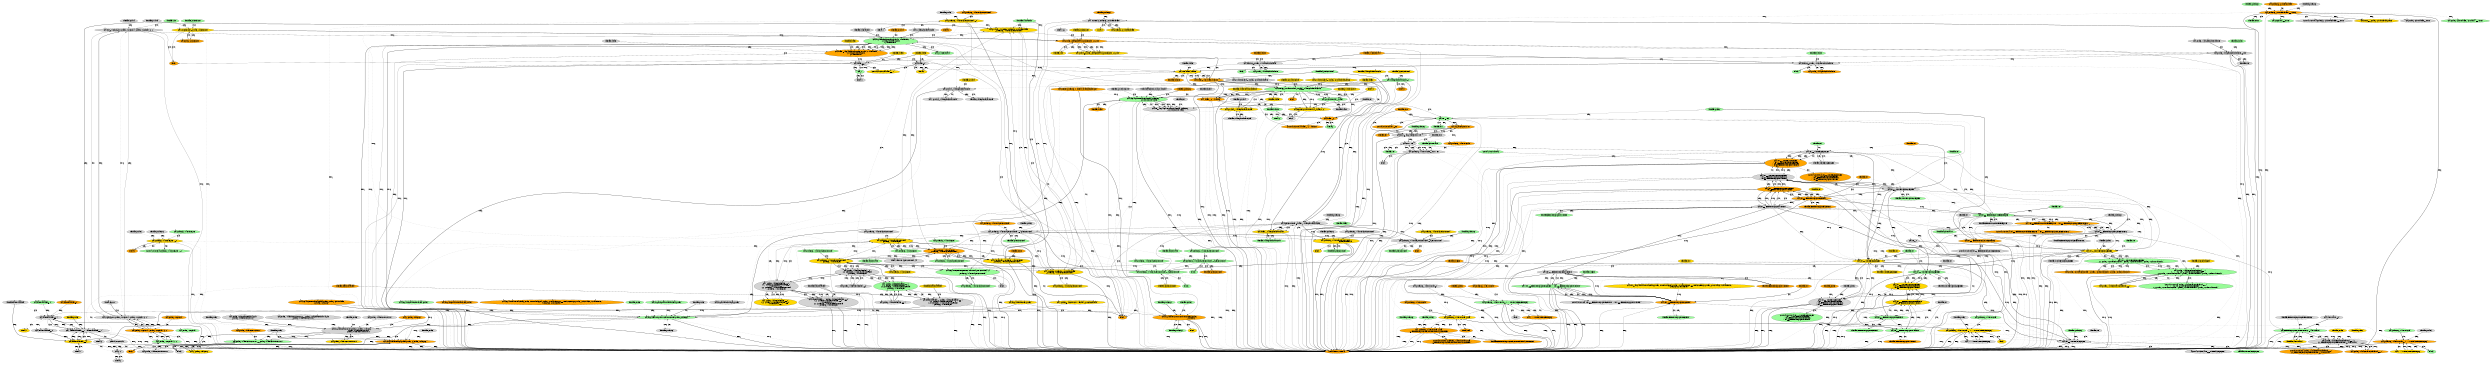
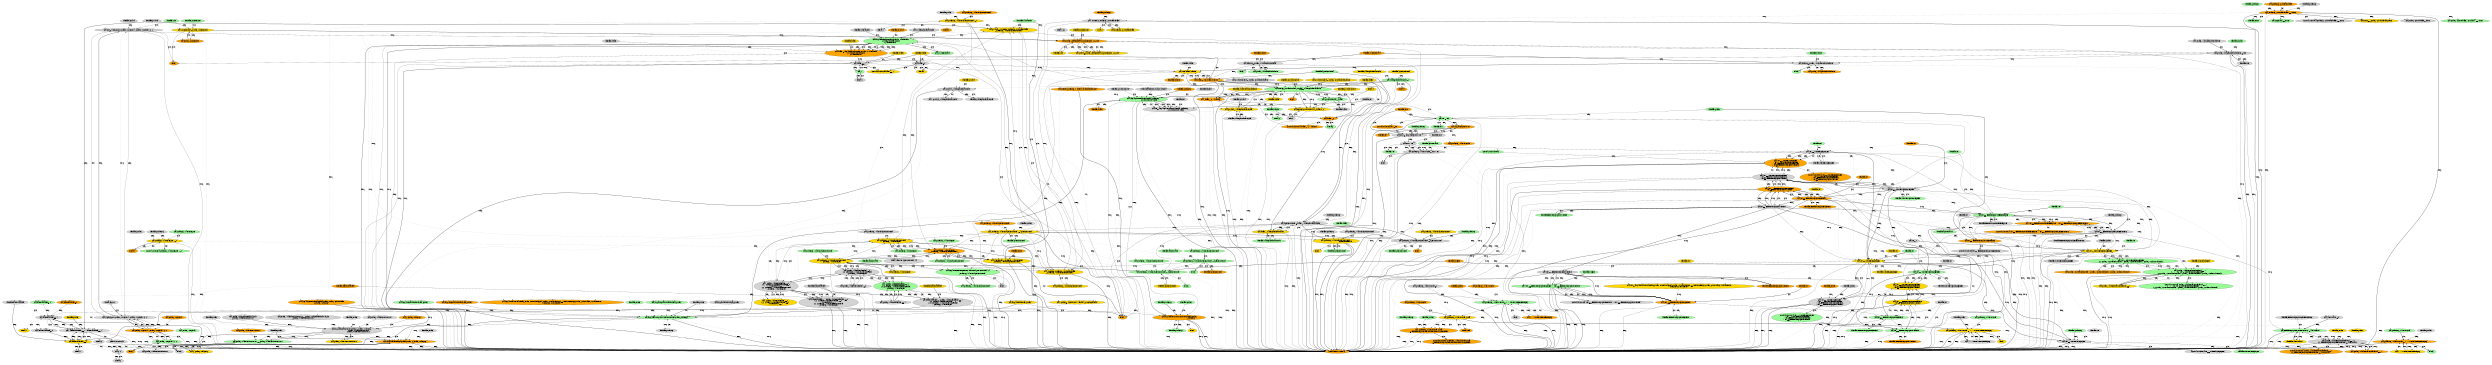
edge "(Call,buf_size = ps_dec->u4_static_bits_buf_size)" -> "(Call,MIN(buflen, buf_size))": now "(Call,buf_size = ps_dec->u4_static_bits_buf_size)" -> "(Call,buflen = MIN(buflen, buf_size))"
edge "(Call,buflen == -1)" -> "(Call,MIN(buflen, buf_size))": label "DDG: " -> "AST: "
node "(Call,ps_dec_op->u4_num_bytes_consumed += bytes_consumed)": fillcolor lightgrey -> gold
node "(Identifier,ERROR_DYNAMIC_RESOLUTION_NOT_SUPPORTED)": removed
